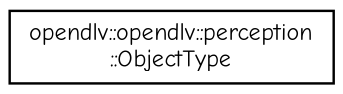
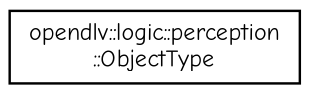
node "opendlv::opendlv::perception ::ObjectType": label "opendlv::opendlv::perception ::ObjectType" -> "opendlv::logic::perception ::ObjectType"
